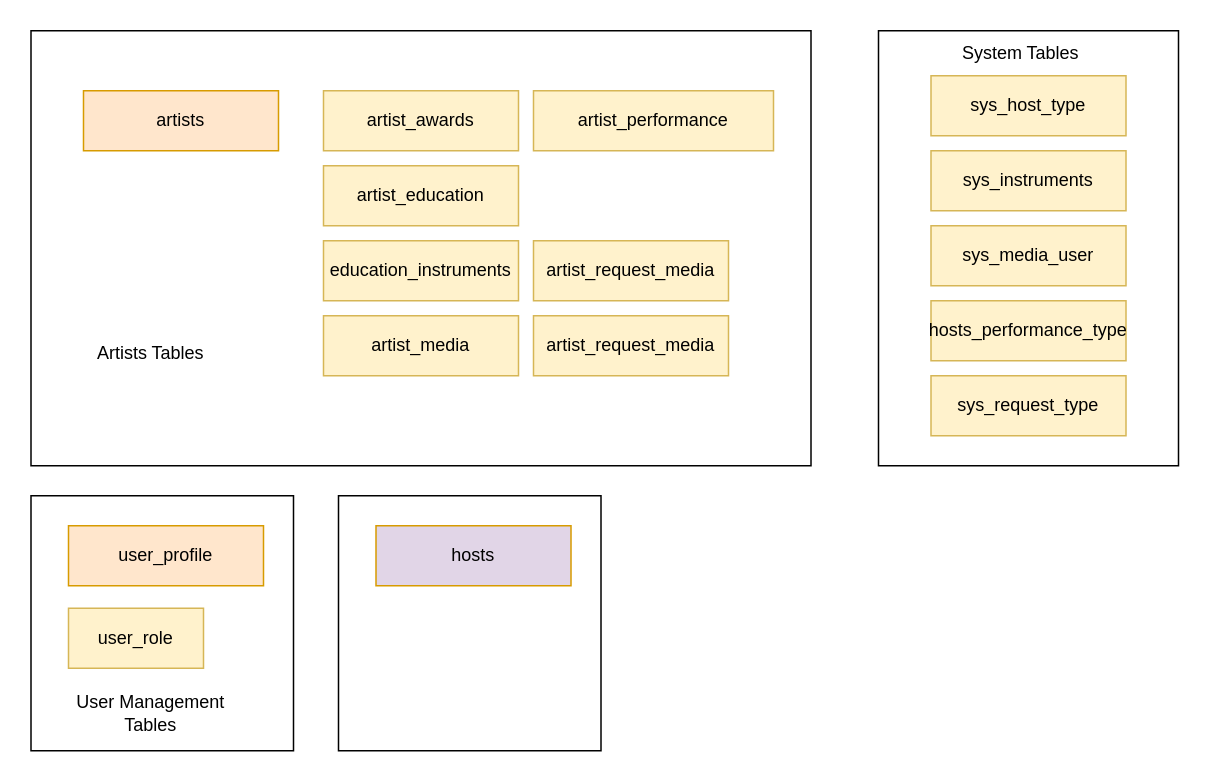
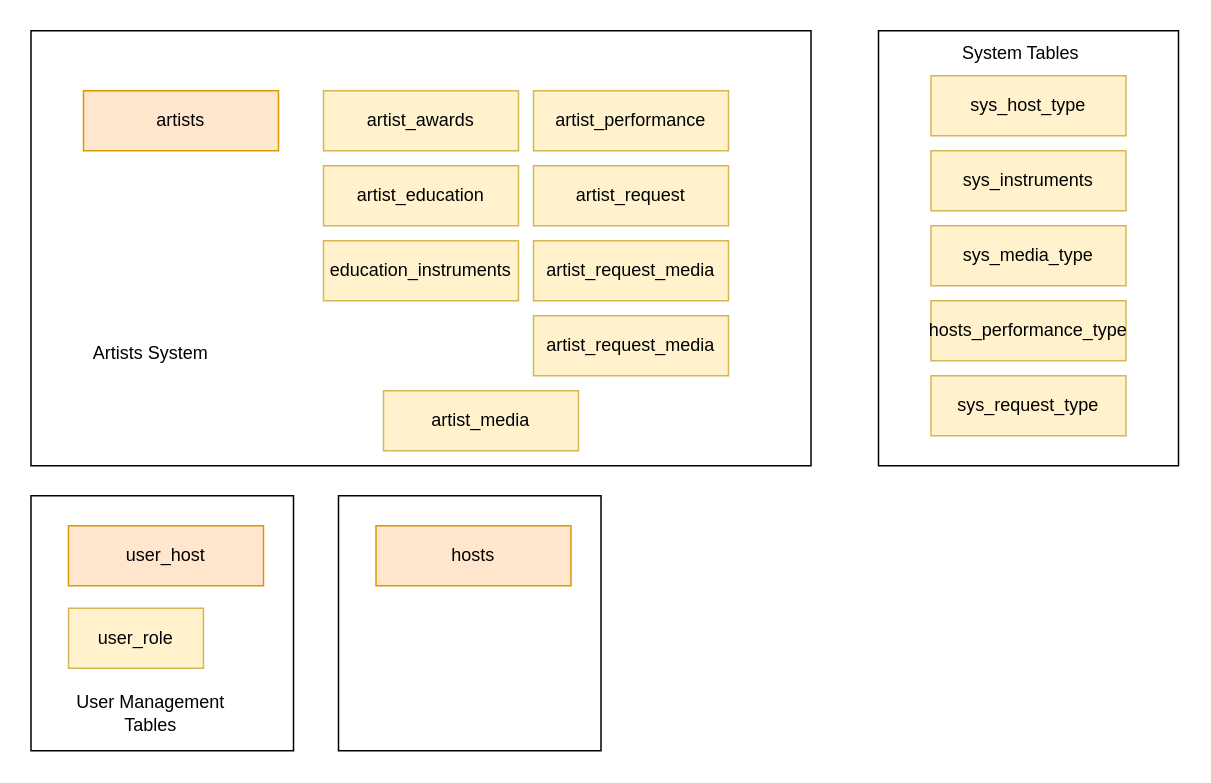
node "artist_performance": size 240x60 -> 195x60
node "artist_request": added
node "sys_media_user": label "sys_media_user" -> "sys_media_type"
node "artist_media": moved (421, 346) -> (481, 421)
node "Artists Tables": label "Artists Tables" -> "Artists System"
node "user_profile": label "user_profile" -> "user_host"
node "hosts": fillcolor #e1d5e7 -> #ffe6cc
